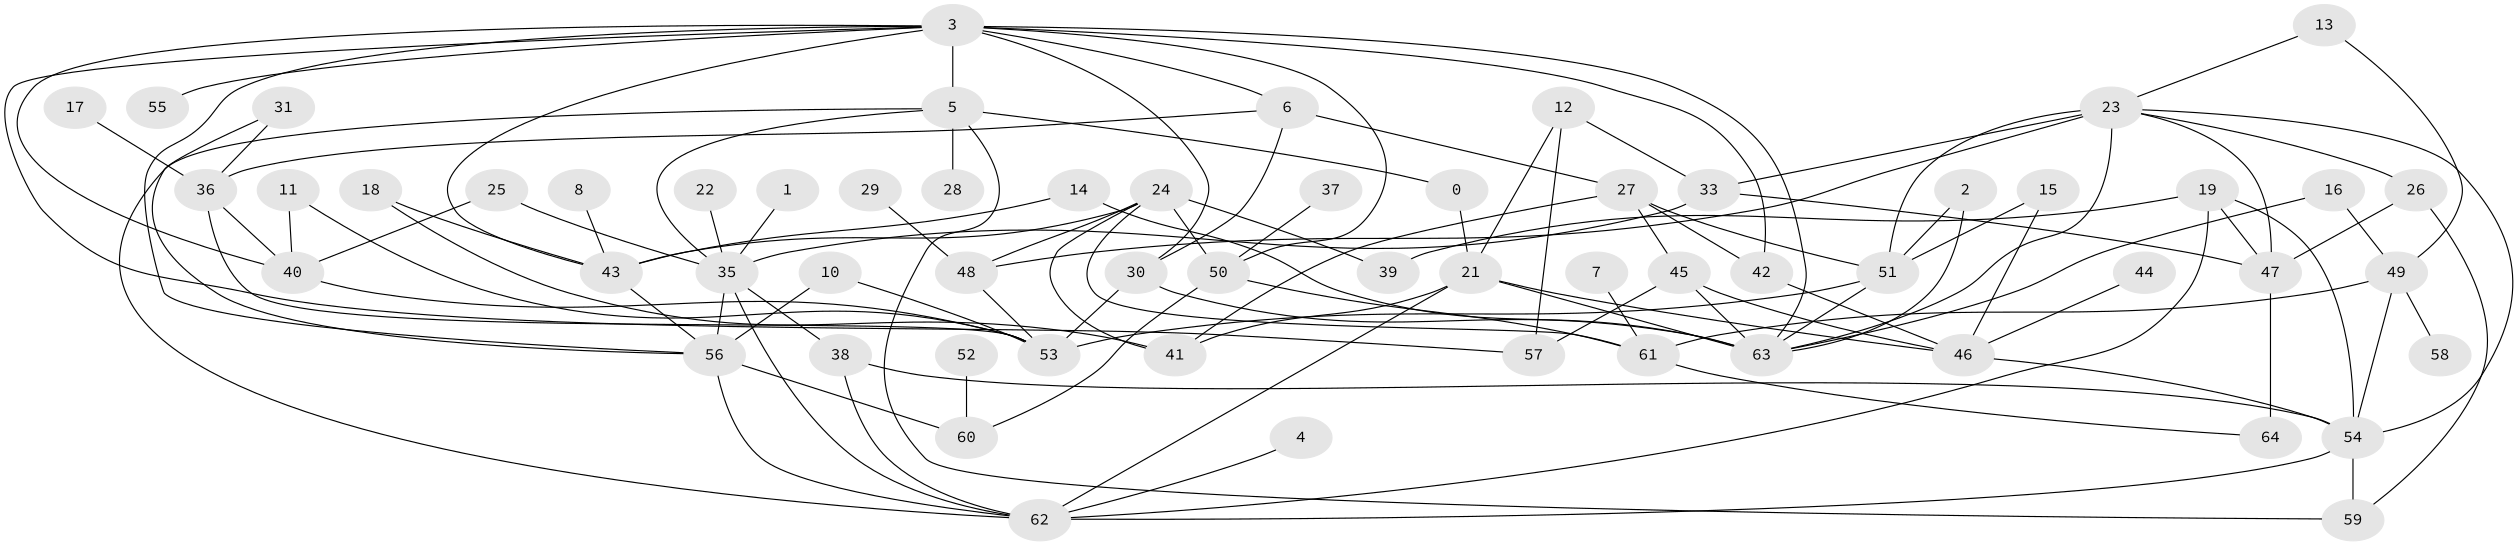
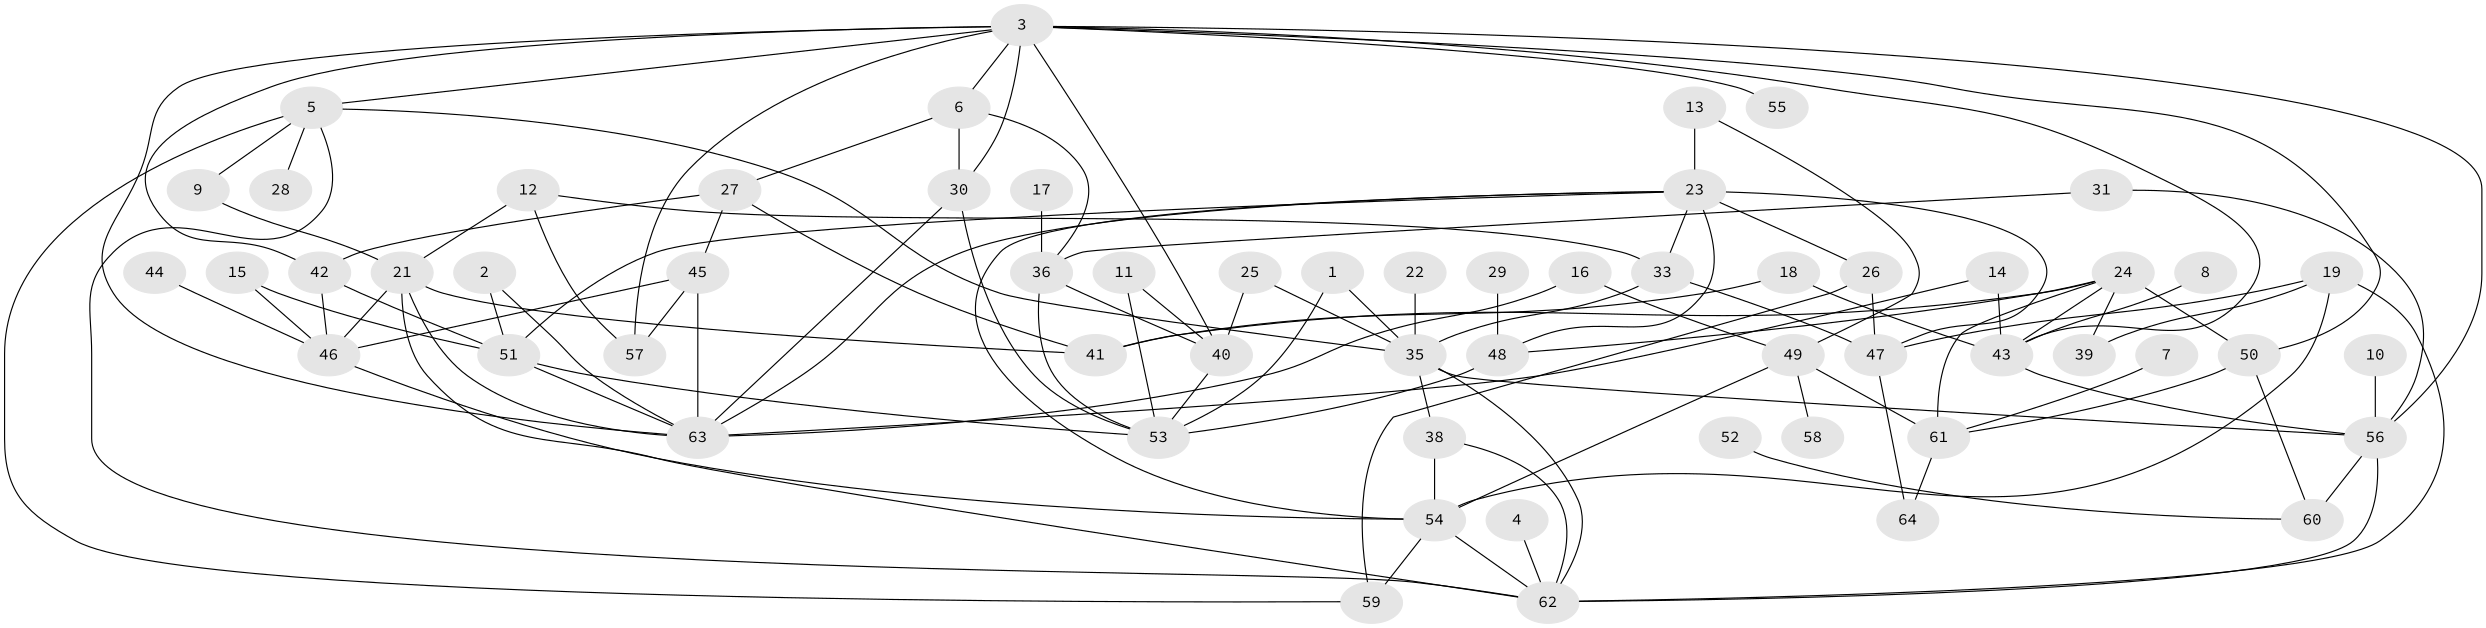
node "37": removed
node "0": label "0" -> "9"
edge "27" -- "51": now "42" -- "51"
edge "10" -- "53": now "1" -- "53"
